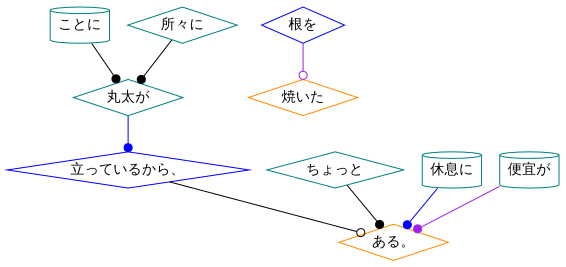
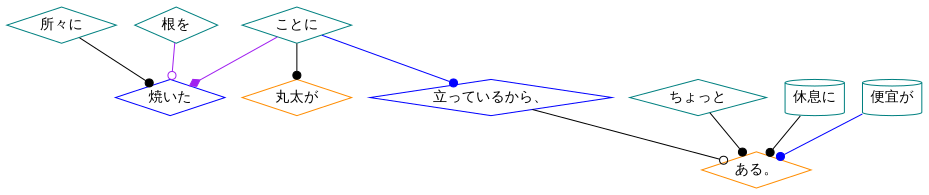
node "ことに": shape cylinder -> diamond
node "根を": color blue -> teal
edge "所々に" -> "丸太が": now "所々に" -> "焼いた"
edge "ことに" -> "焼いた": added
node "丸太が": color teal -> darkorange
node "焼いた": color darkorange -> blue
edge "丸太が" -> "立っているから、": now "ことに" -> "立っているから、"
edge "休息に" -> "ある。": color blue -> black
edge "便宜が" -> "ある。": color purple -> blue
